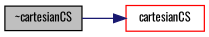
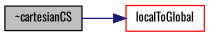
node "cartesianCS": label "cartesianCS" -> "localToGlobal"
